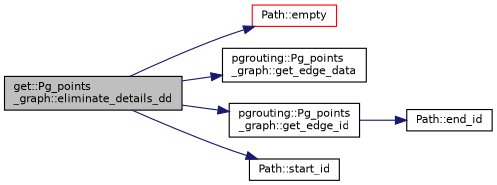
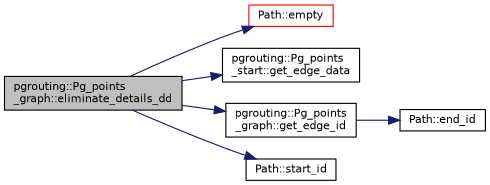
node "pgrouting::Pg_points _graph::get_edge_data": label "pgrouting::Pg_points _graph::get_edge_data" -> "pgrouting::Pg_points _start::get_edge_data"
node "get::Pg_points _graph::eliminate_details_dd": label "get::Pg_points _graph::eliminate_details_dd" -> "pgrouting::Pg_points _graph::eliminate_details_dd"
